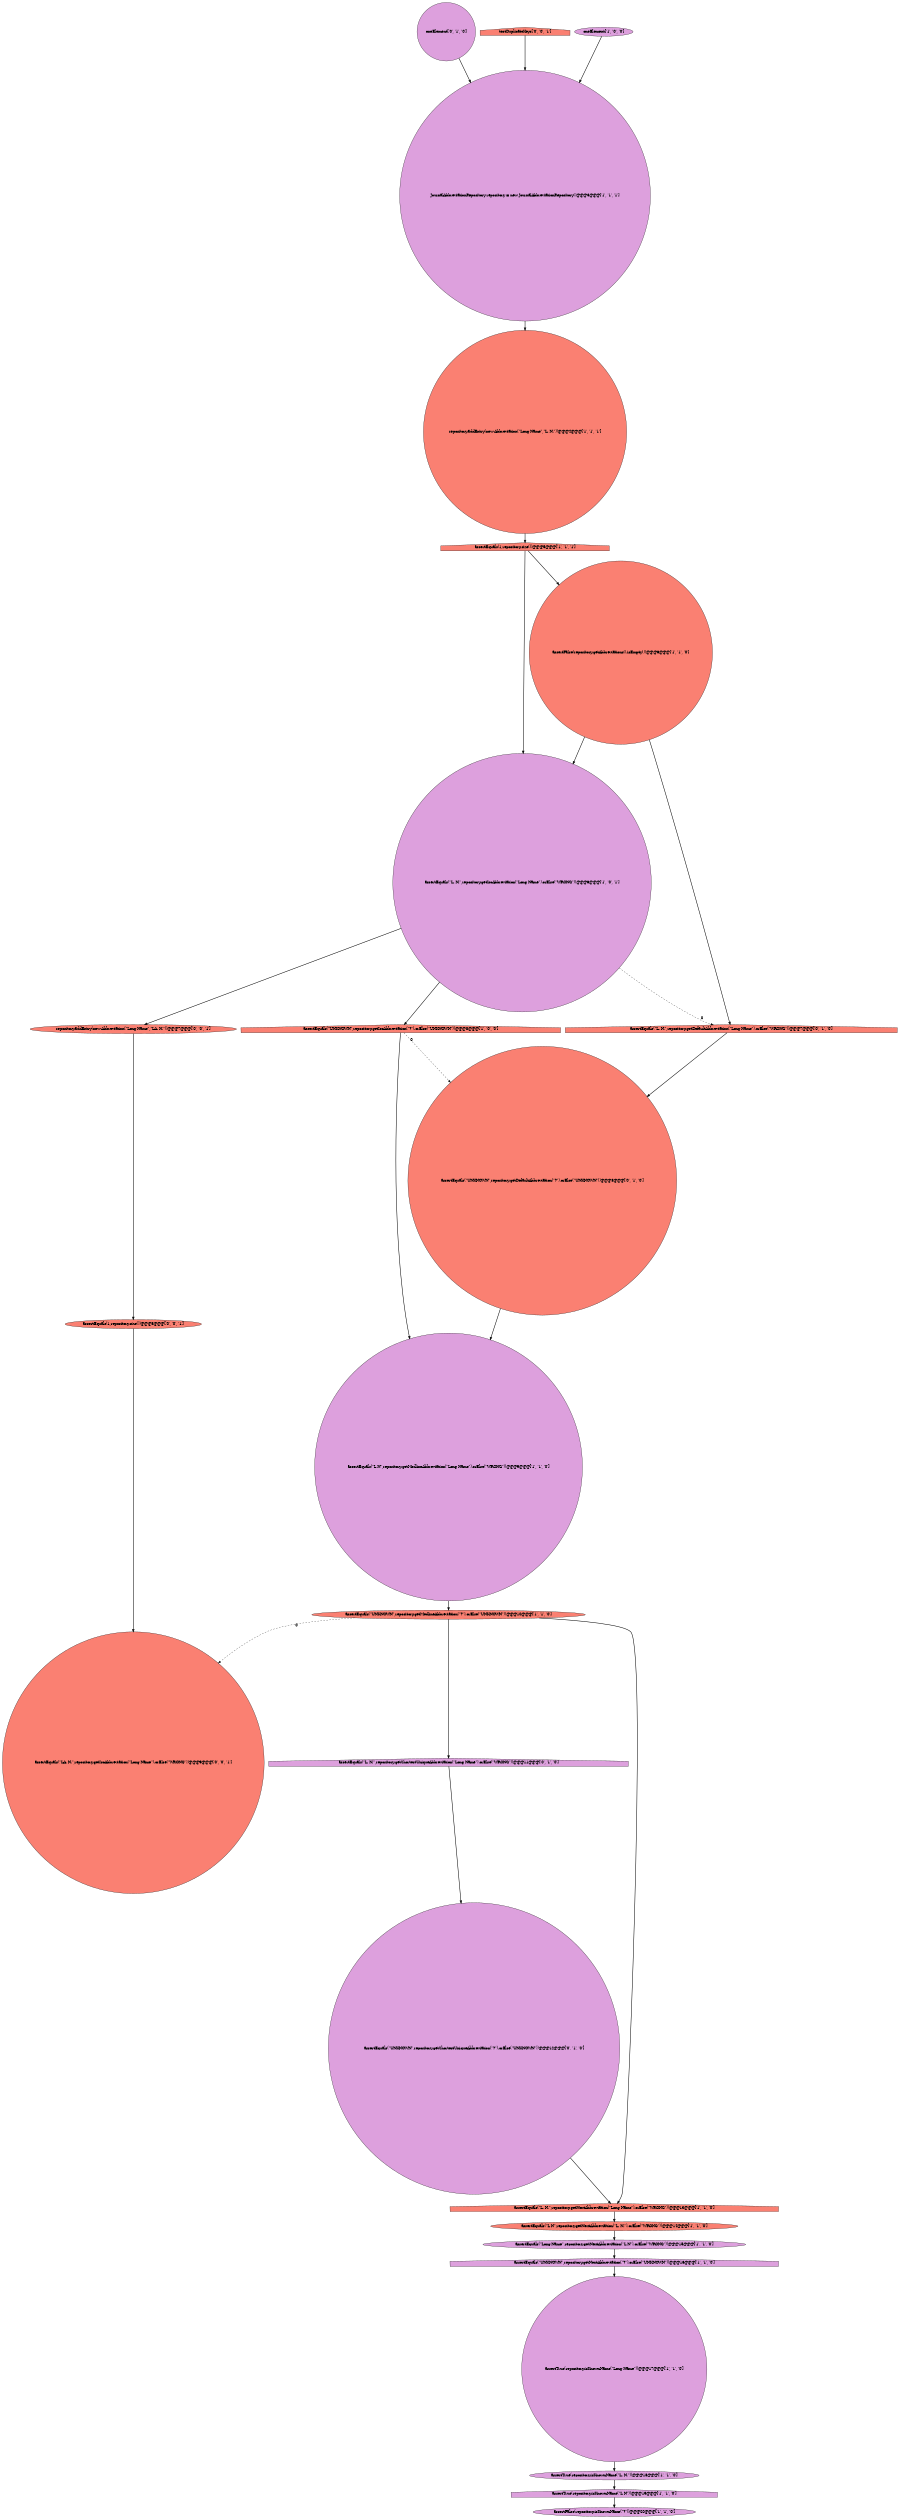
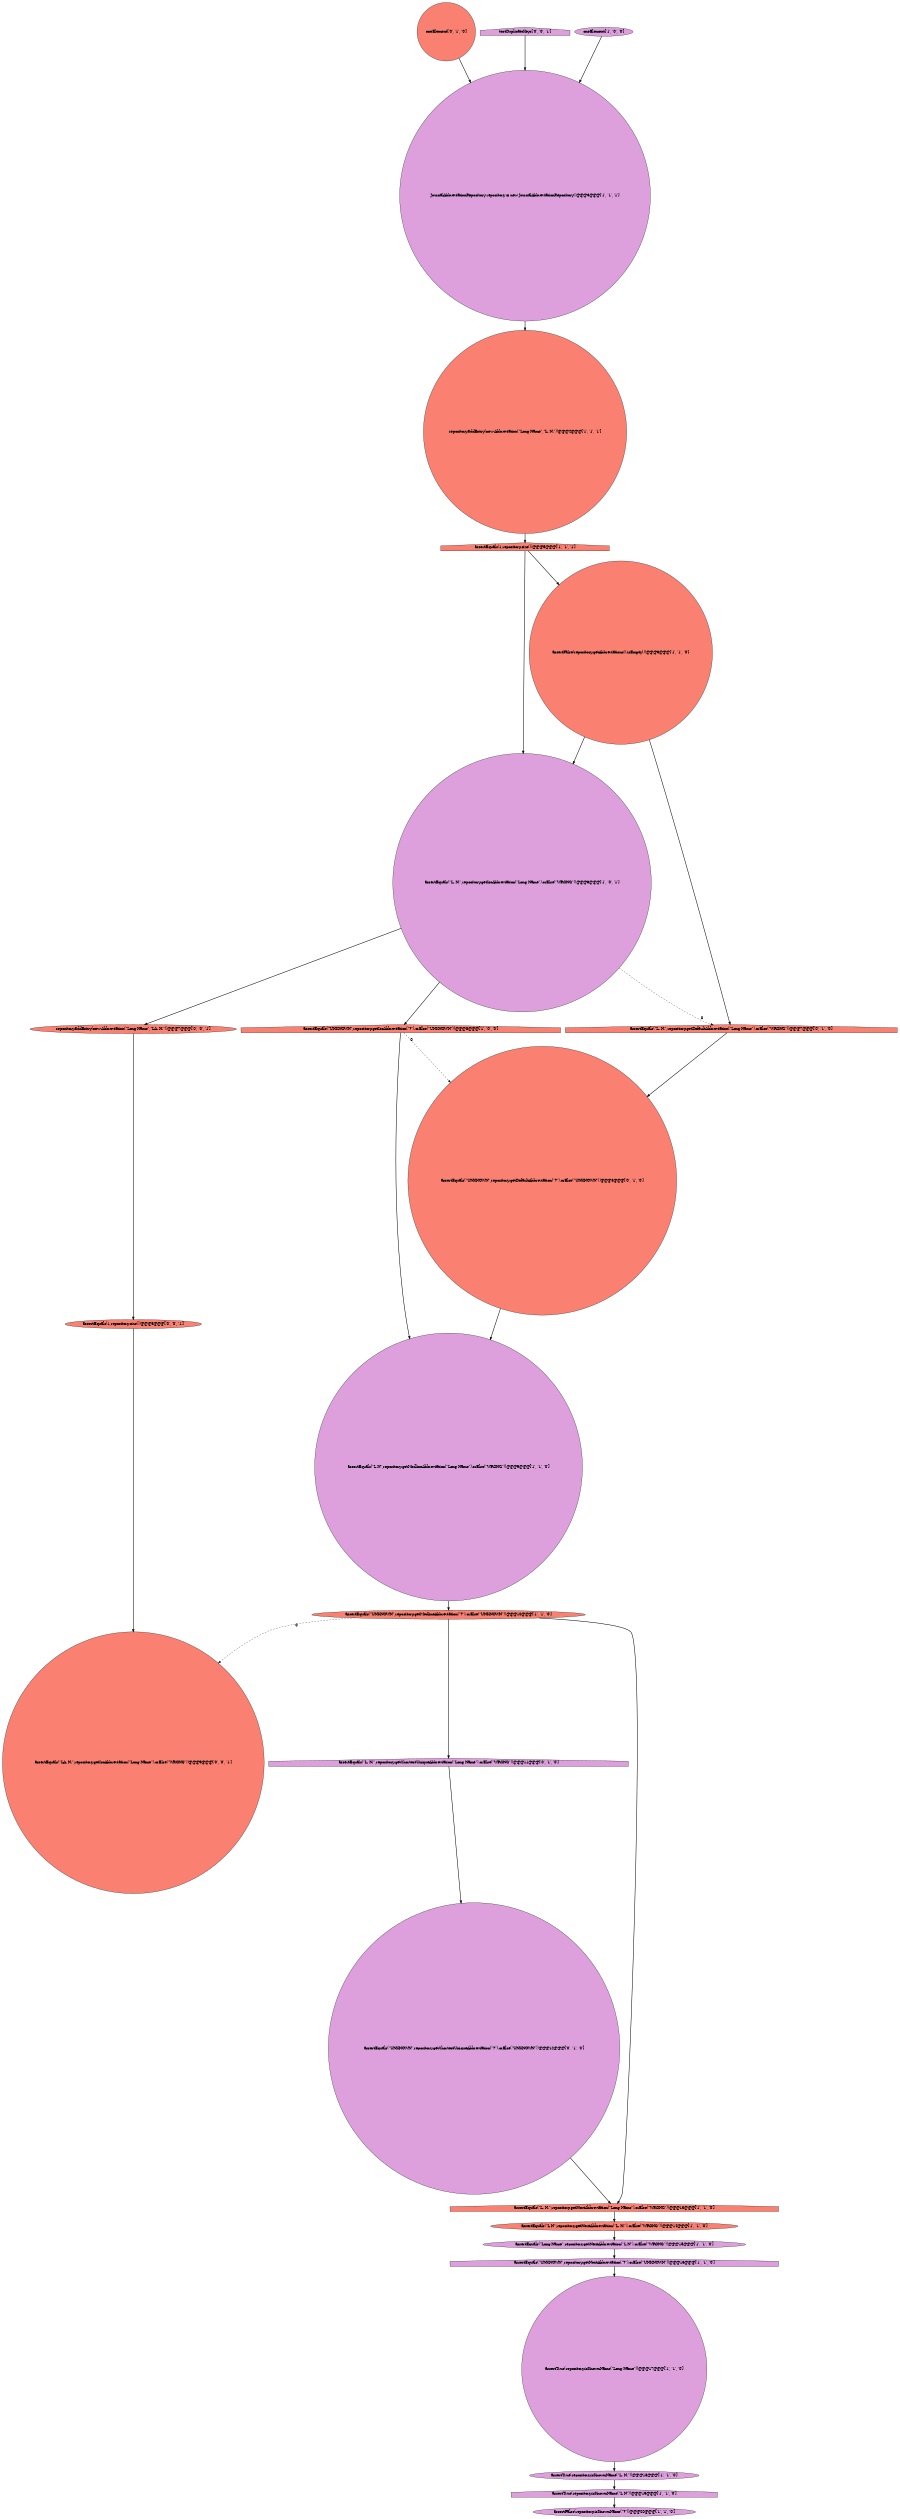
node "oneElement['0', '1', '0']": fillcolor plum -> salmon
node "testDuplicateKeys['0', '0', '1']": fillcolor salmon -> plum
